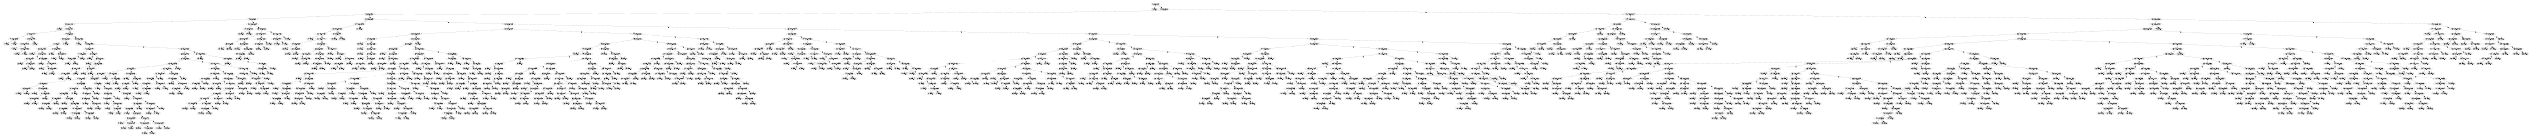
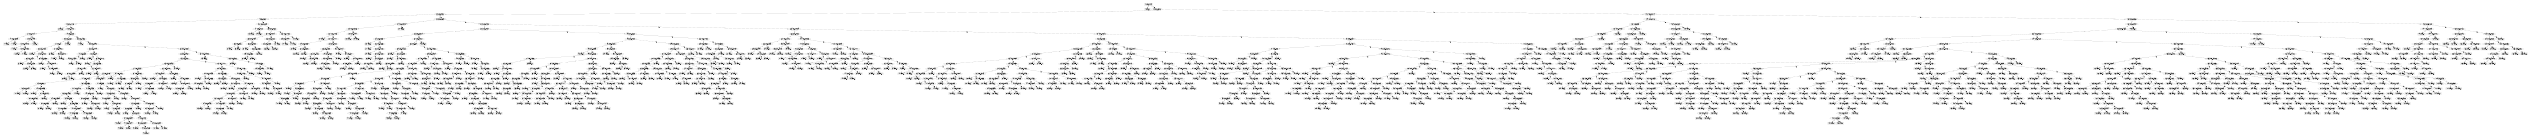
node "(1132) Class=0": added
node "(99) Class=1": removed
